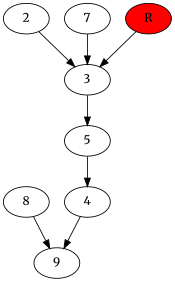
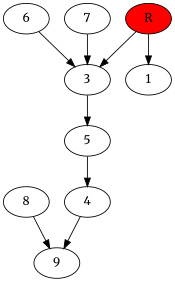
node "2": label "2" -> "6"
node "1": added
